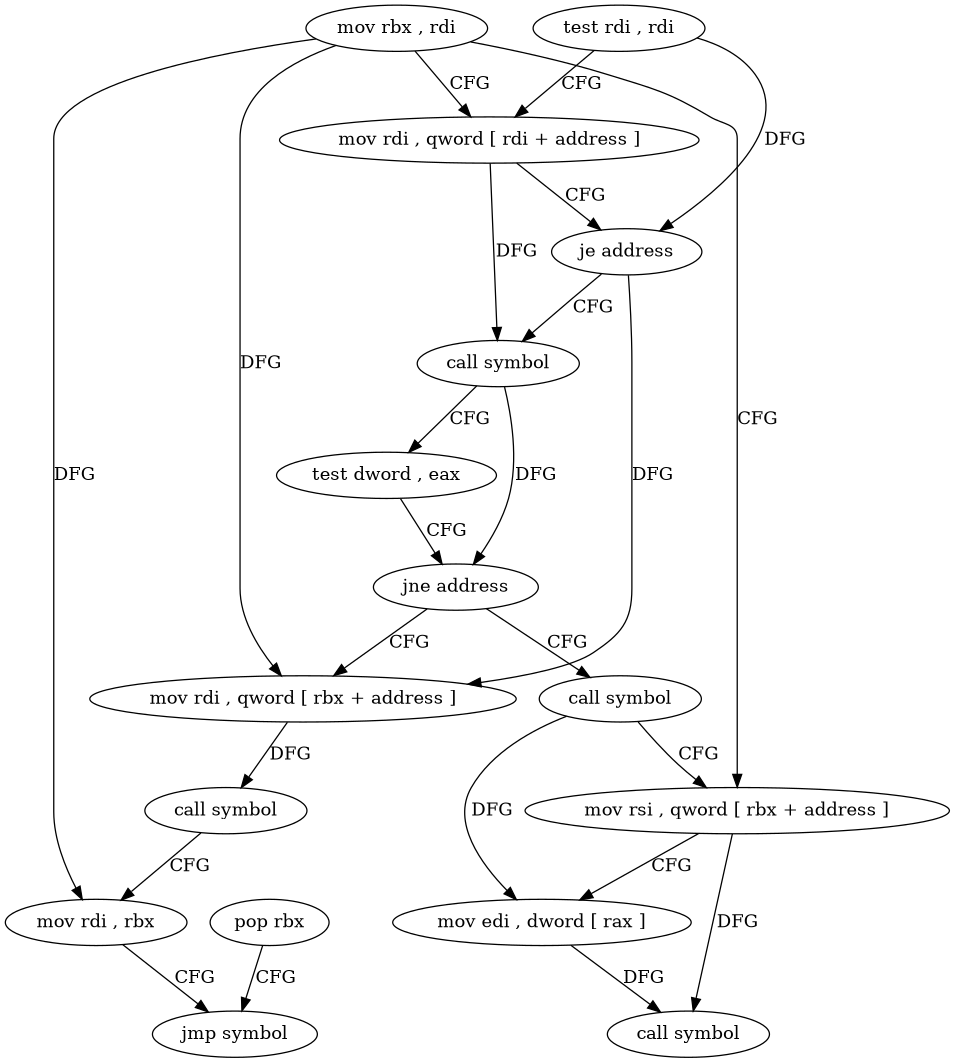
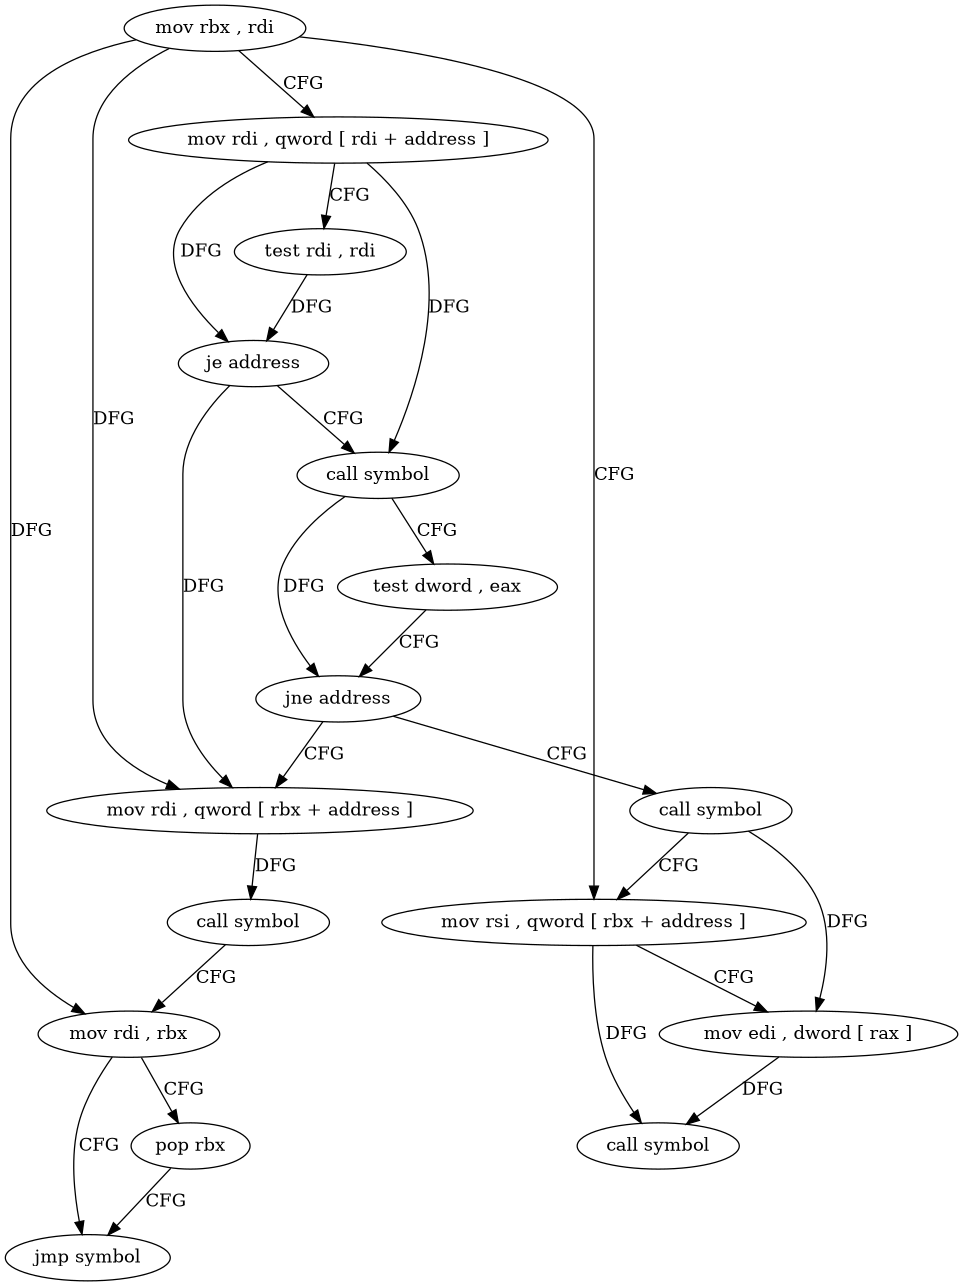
edge "test rdi , rdi" -> "mov rdi , qword [ rdi + address ]": reversed
edge "mov rdi , qword [ rdi + address ]" -> "je address": label "CFG" -> "DFG"
edge "mov rdi , rbx" -> "pop rbx": added, label "CFG"
